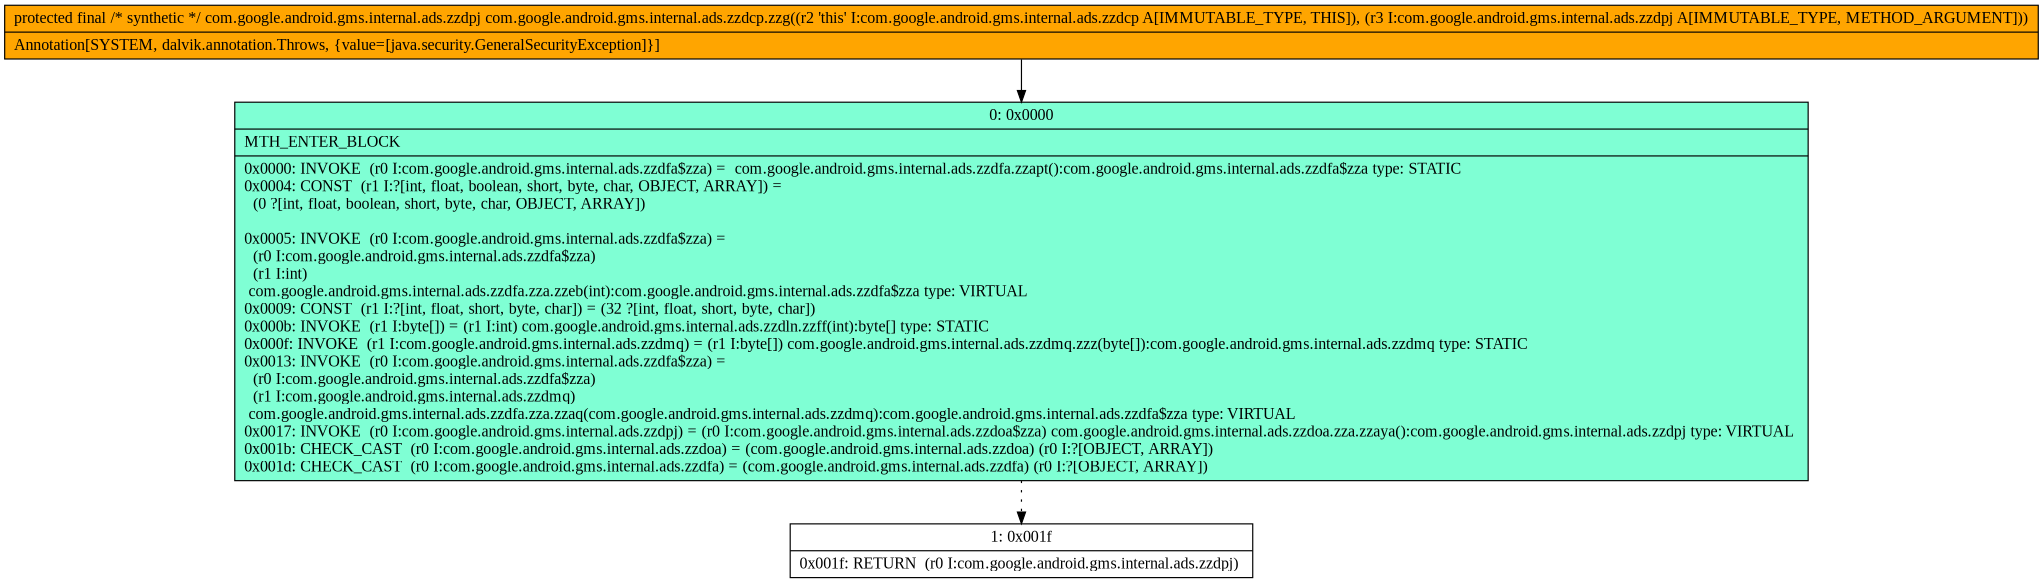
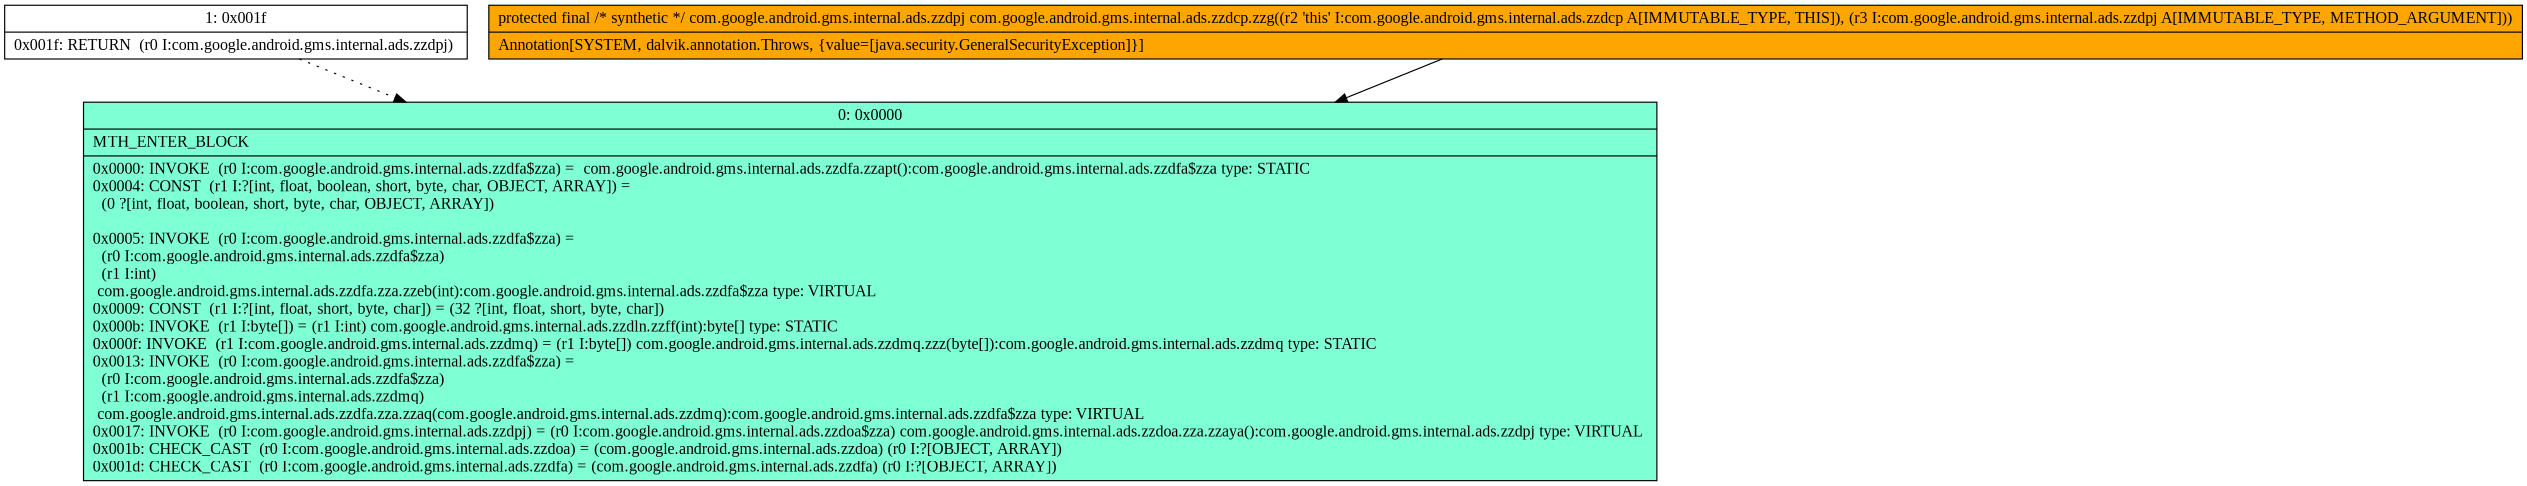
edge "0: 0x0000" -> "1: 0x001f": reversed
